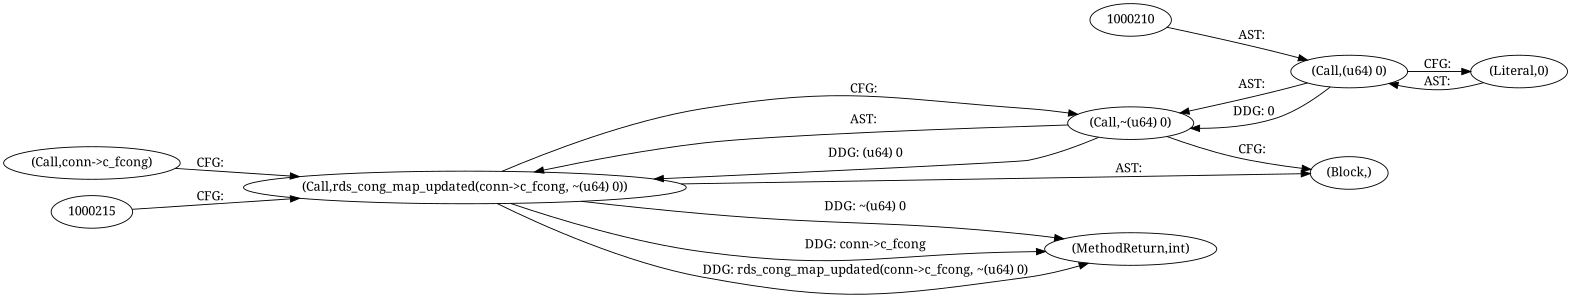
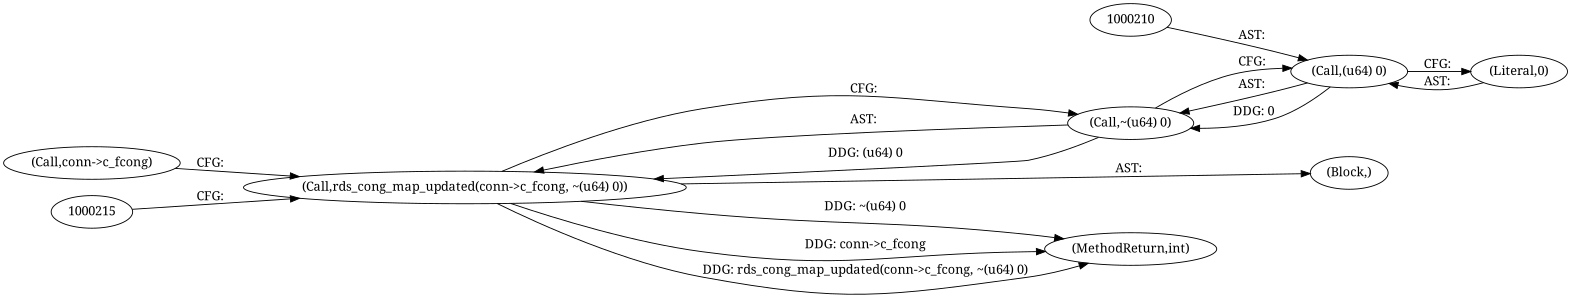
edge "(Call,~(u64) 0)" -> "(Block,)": now "(Call,~(u64) 0)" -> "(Call,(u64) 0)"
